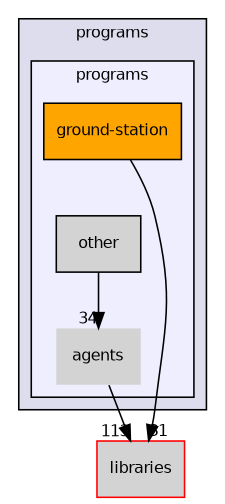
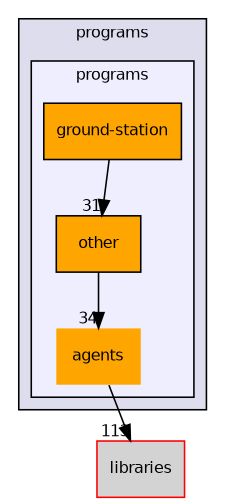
node "other": fillcolor lightgrey -> orange
edge "ground-station" -> "libraries": now "ground-station" -> "other"
node "agents": fillcolor lightgrey -> orange
